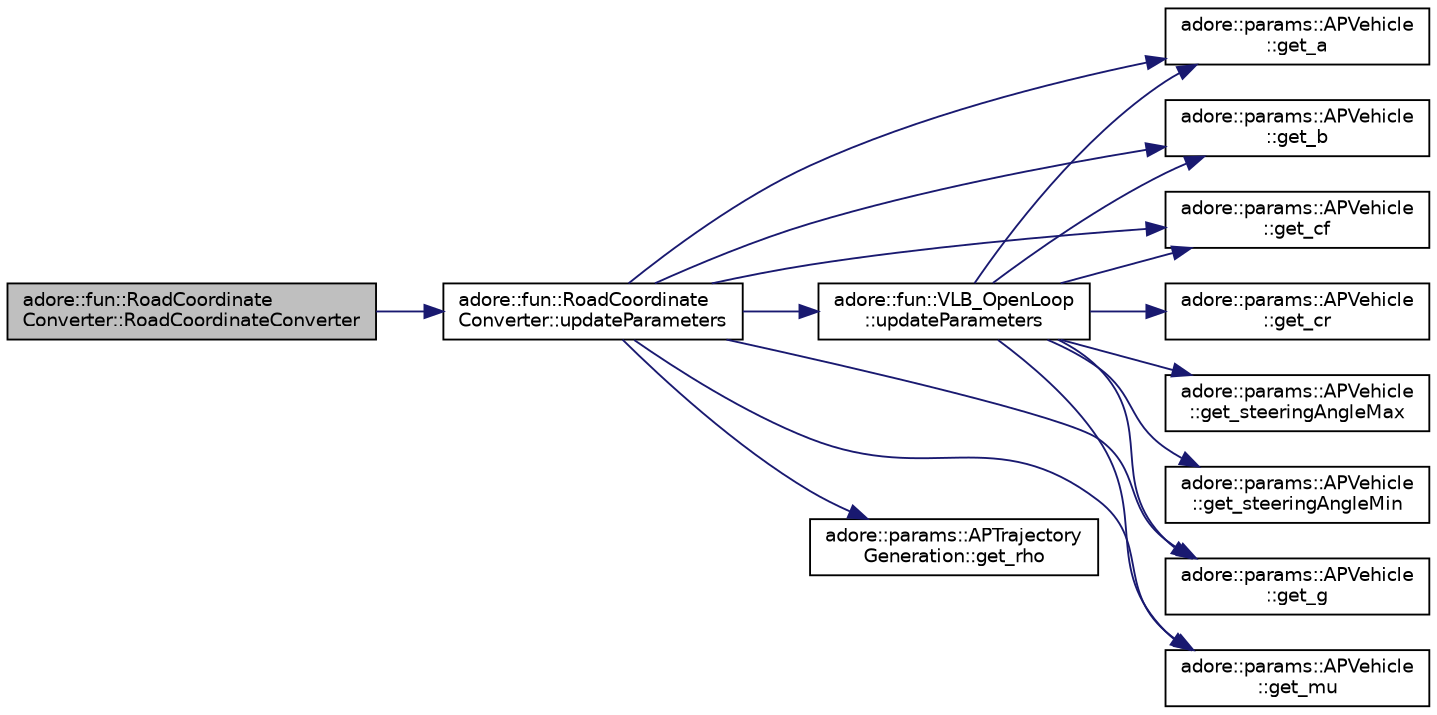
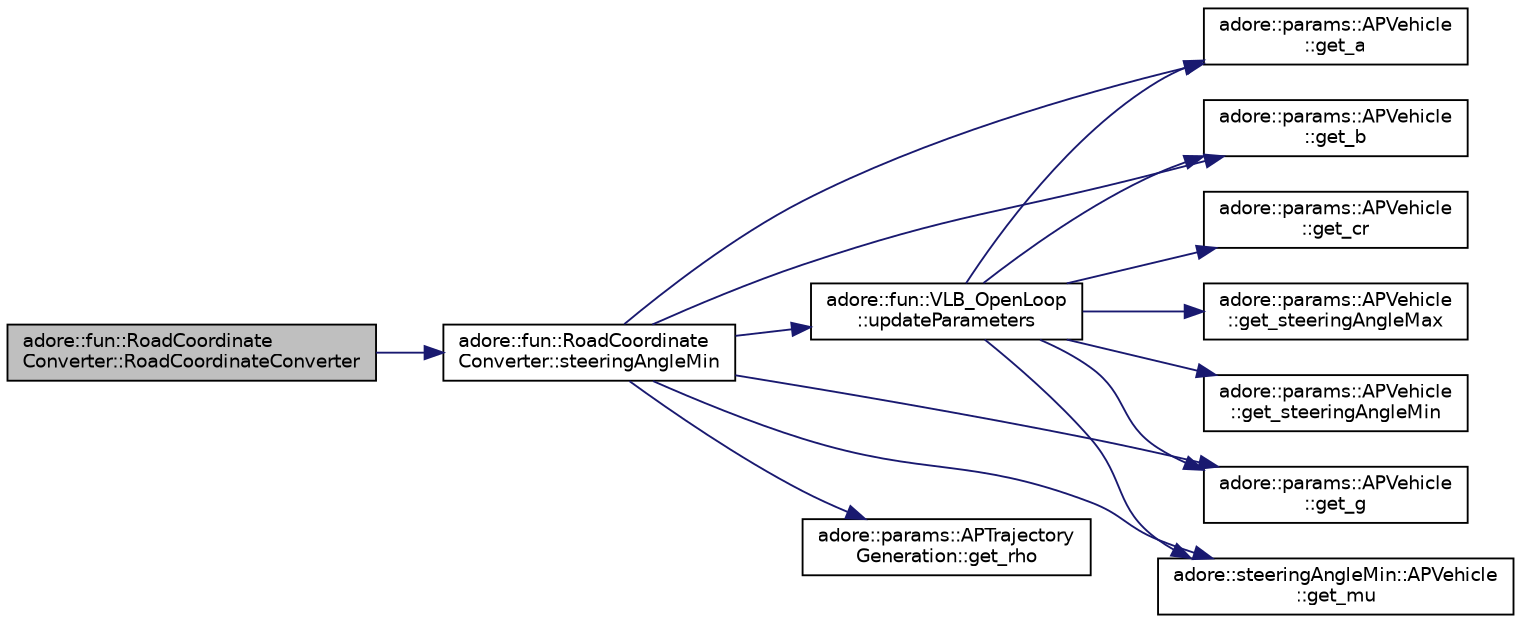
node "adore::params::APVehicle ::get_cf": removed
node "adore::fun::RoadCoordinate Converter::updateParameters": label "adore::fun::RoadCoordinate Converter::updateParameters" -> "adore::fun::RoadCoordinate Converter::steeringAngleMin"
node "adore::params::APVehicle ::get_mu": label "adore::params::APVehicle ::get_mu" -> "adore::steeringAngleMin::APVehicle ::get_mu"
